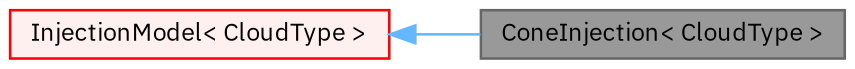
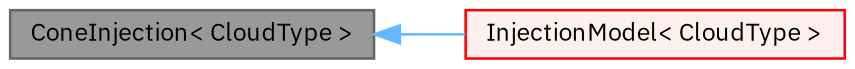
edge "ConeInjection< CloudType >" -> "InjectionModel< CloudType >": reversed
